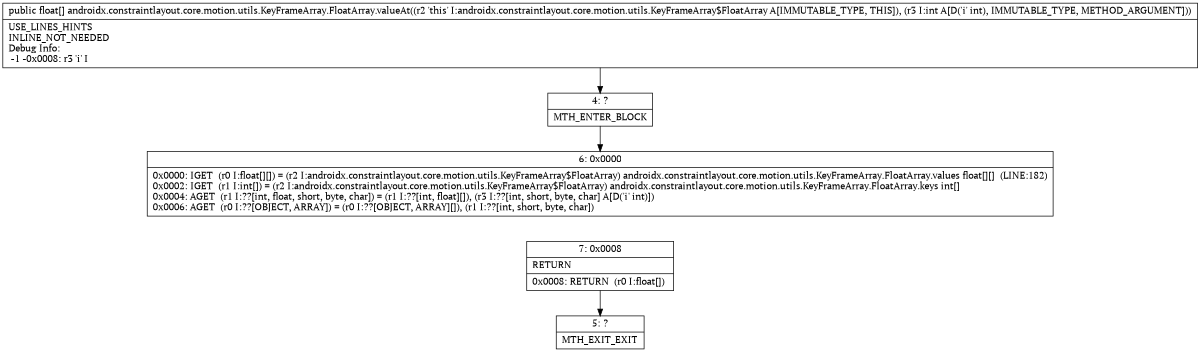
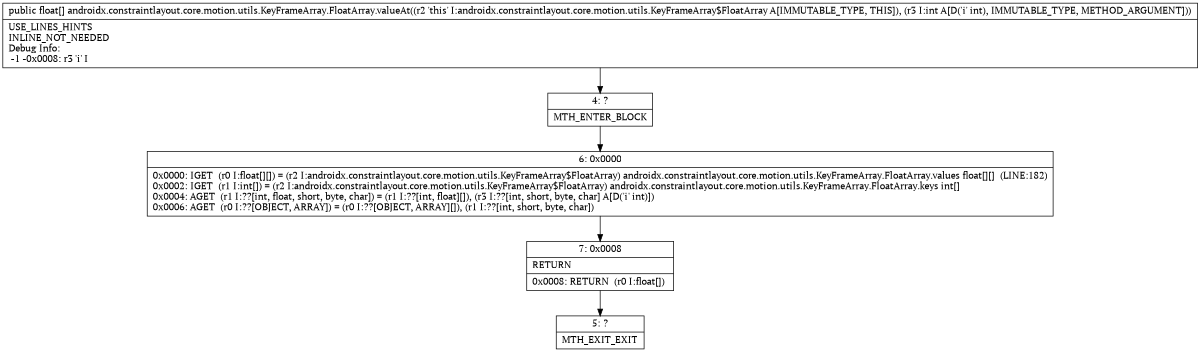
edge "6: 0x0000" -> "7: 0x0008": added
